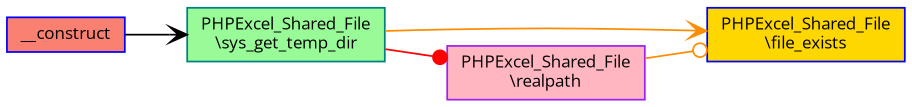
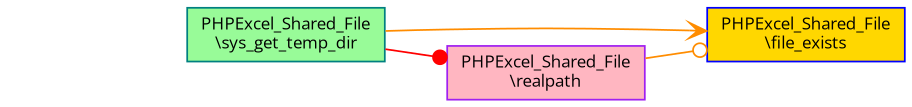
node "__construct": removed
